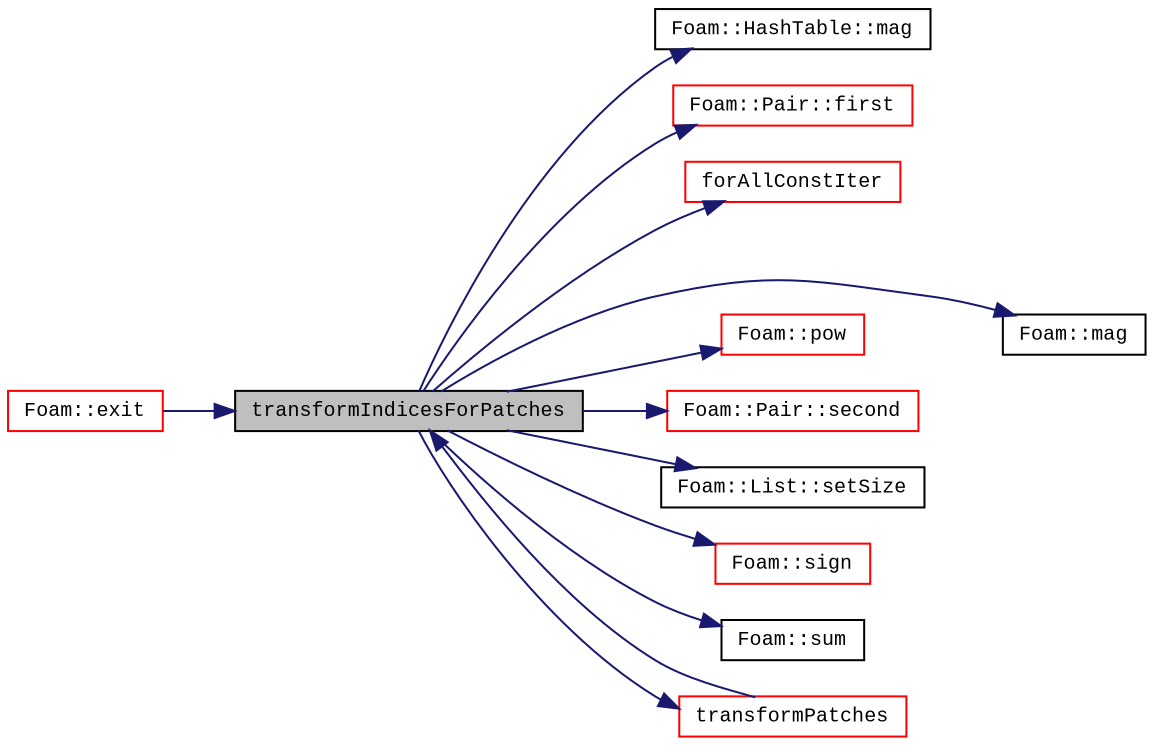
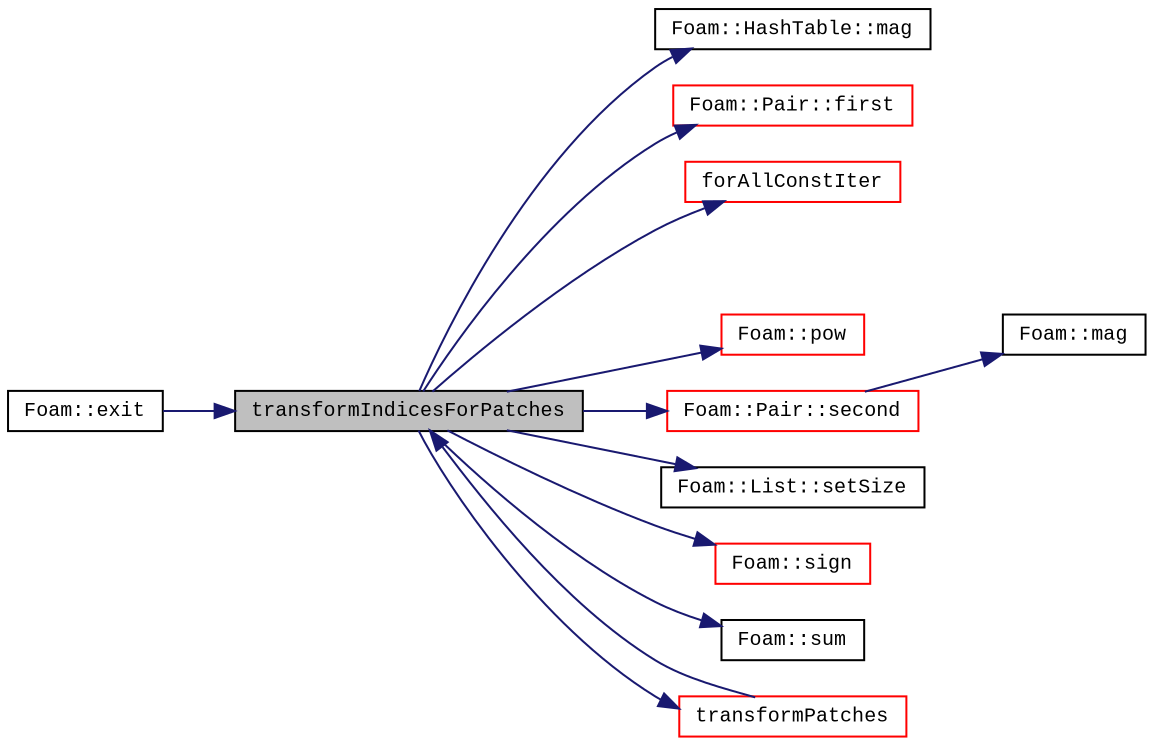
edge "transformIndicesForPatches" -> "Foam::mag": now "Foam::Pair::second" -> "Foam::mag"
node "Foam::exit": color red -> black
